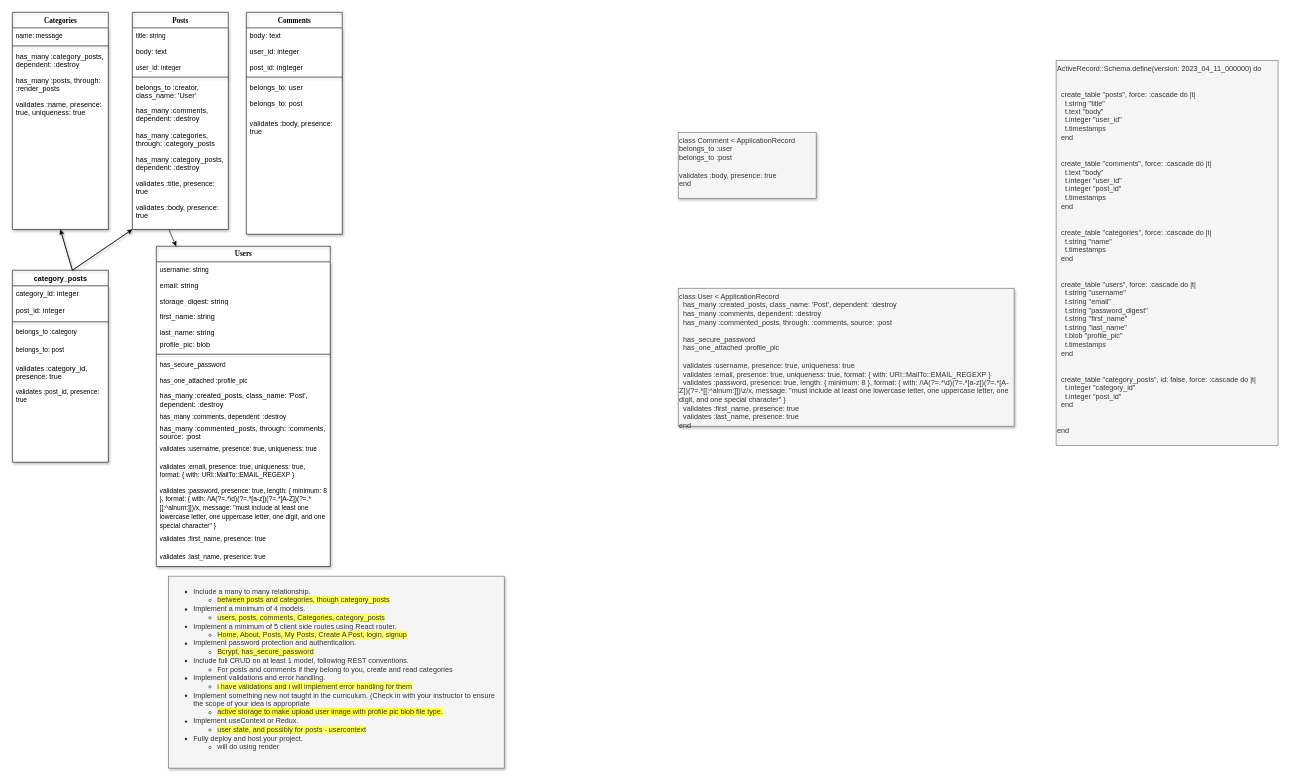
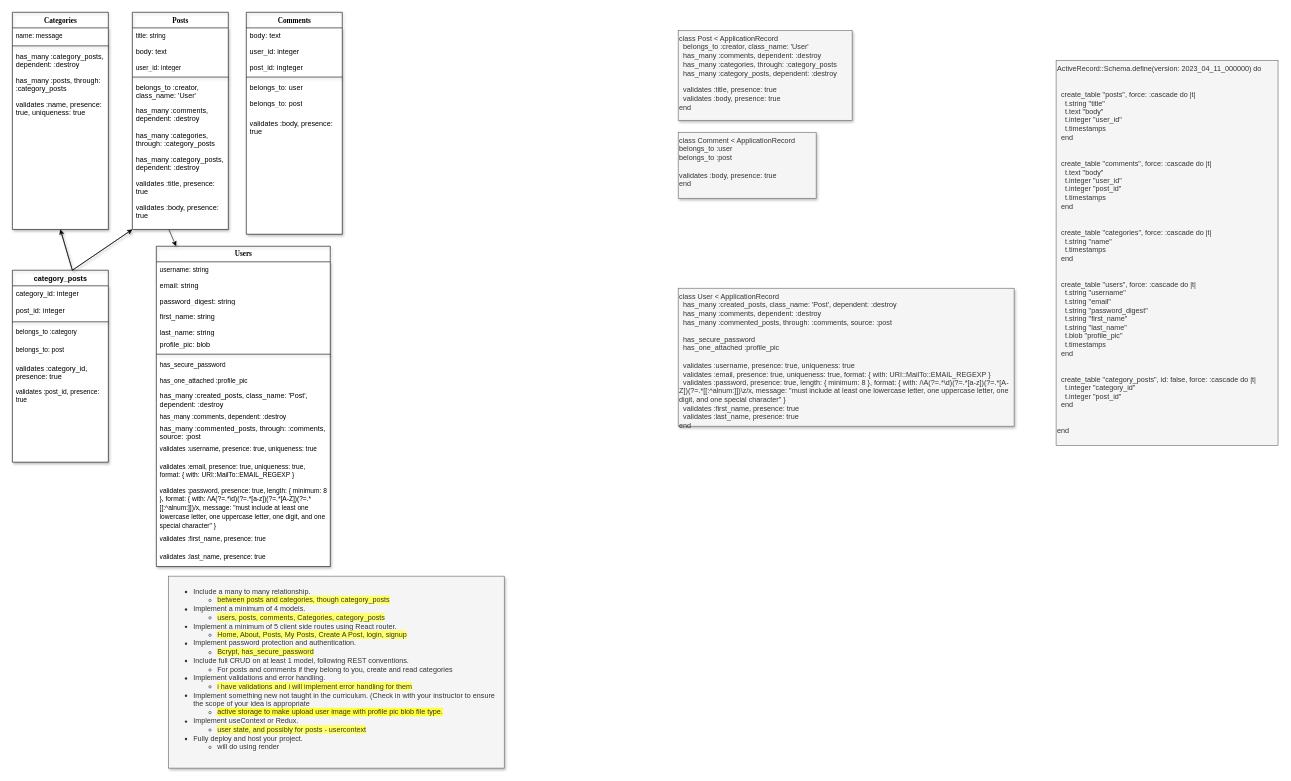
node "class Post < ApplicationRecord belongs_to :creator, class_name: 'User' has_many :comments, dependent: :destroy has_many :categories, through: :category_posts has_many :category_posts, dependent: :destroy validates :title, presence: true validates :body, presence: true end": added
node "has_many :posts, through: :render_posts": label "has_many :posts, through: :render_posts" -> "has_many :posts, through: :category_posts"
node "storage_digest: string": label "storage_digest: string" -> "password_digest: string"
